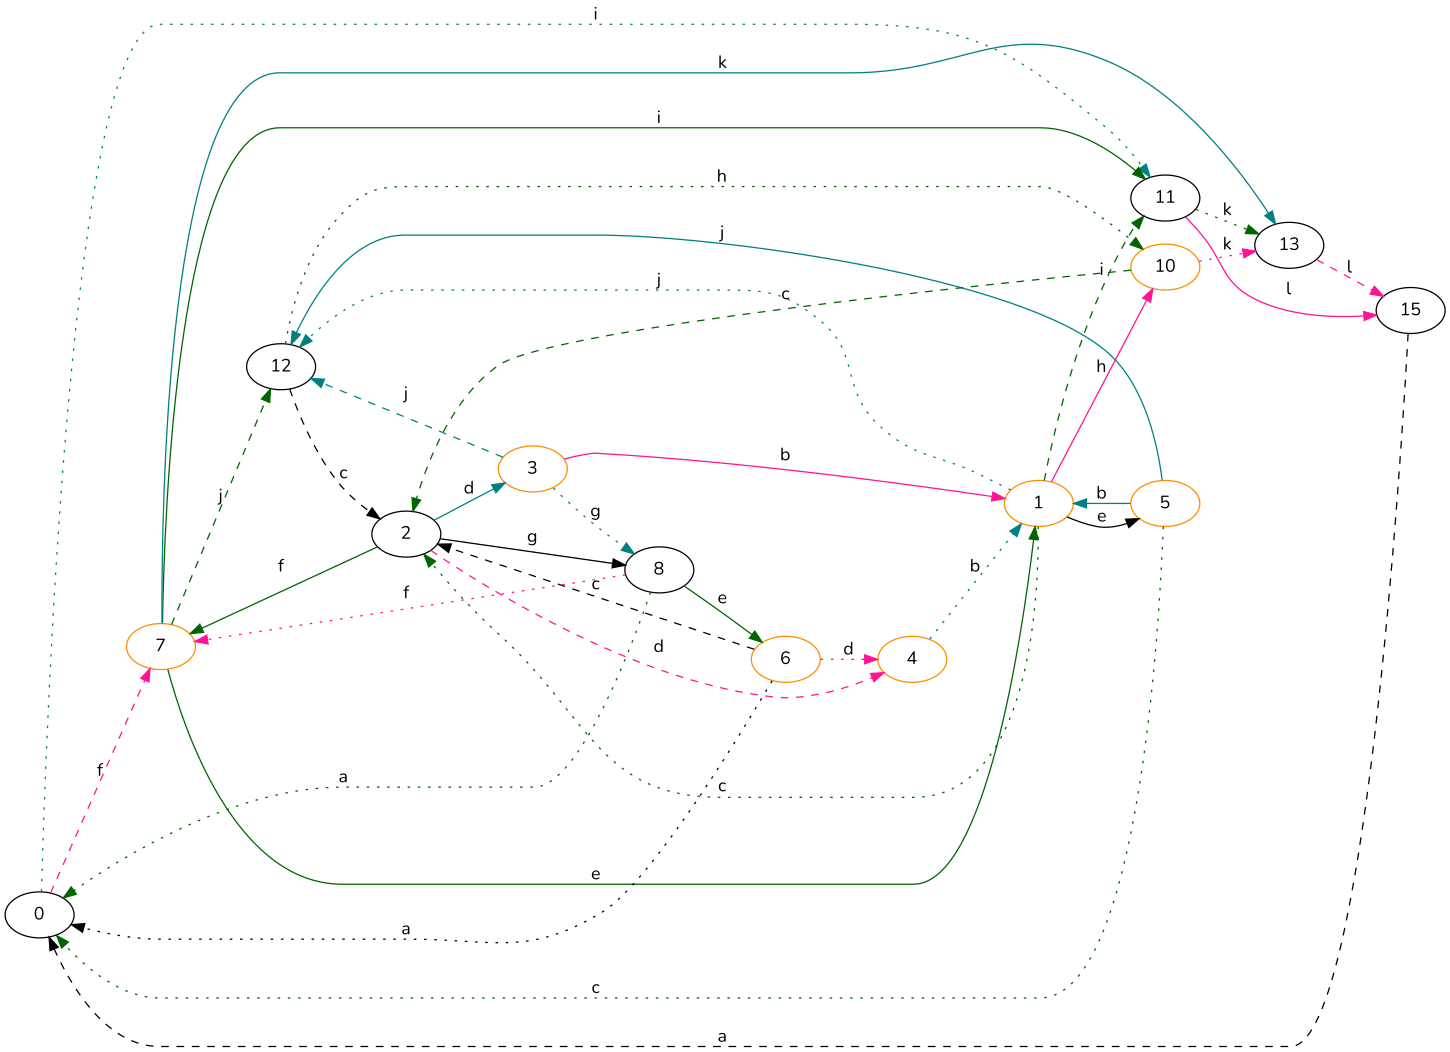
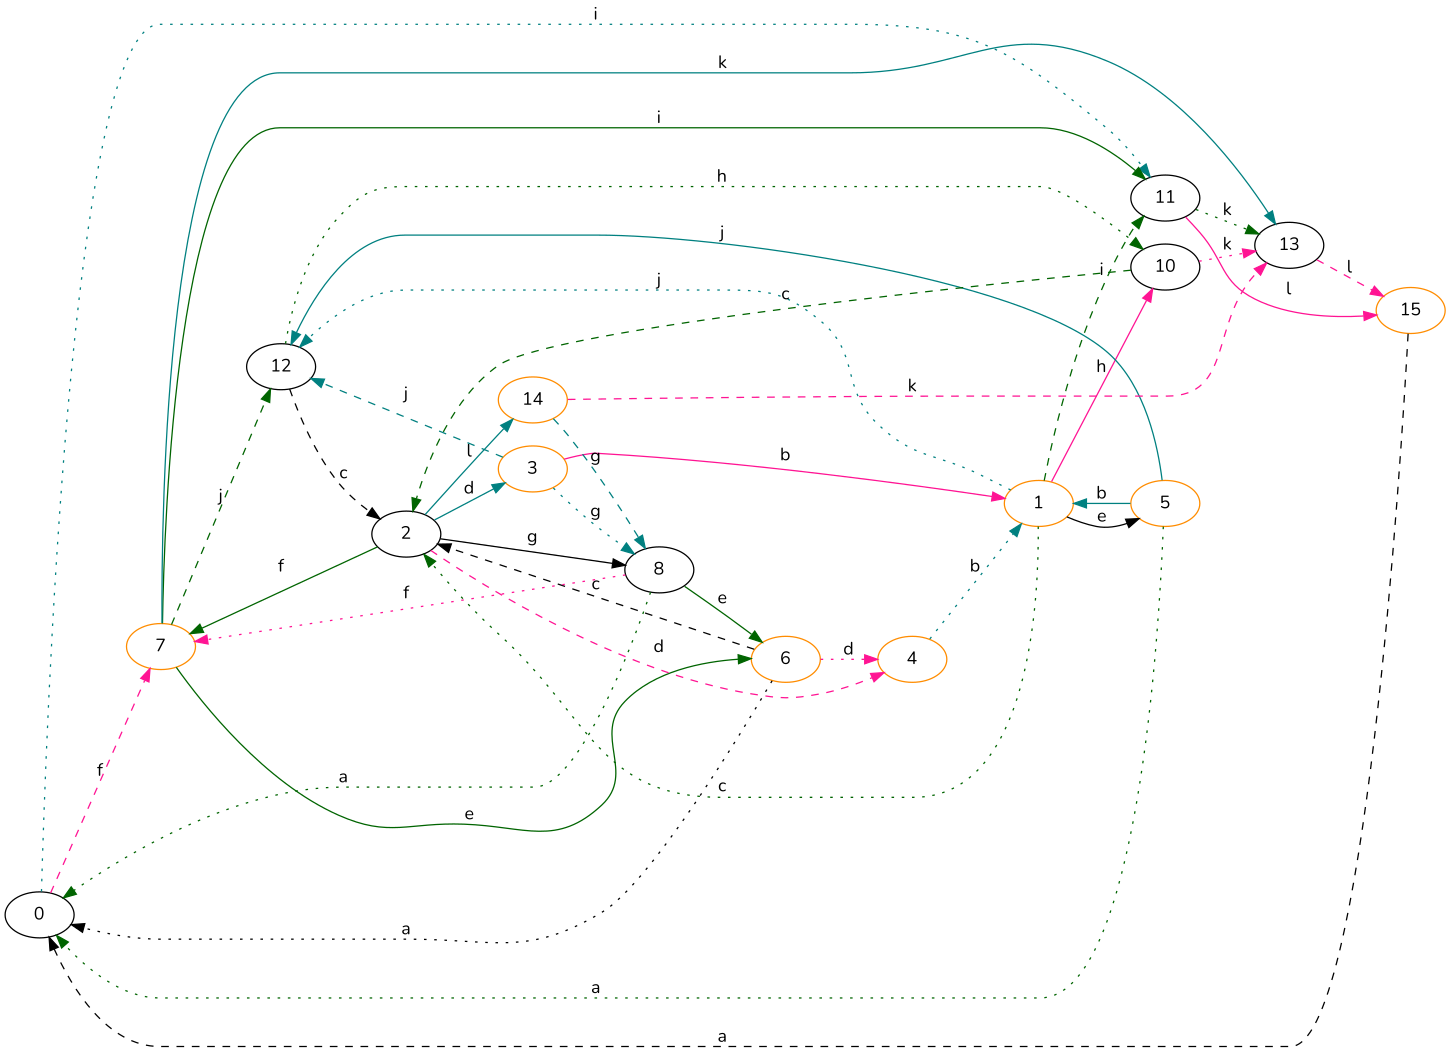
node "10": color darkorange -> black
node "15": color black -> darkorange
node "14": added
edge "7" -> "1": now "7" -> "6"
edge "5" -> "0": label "c" -> "a"
